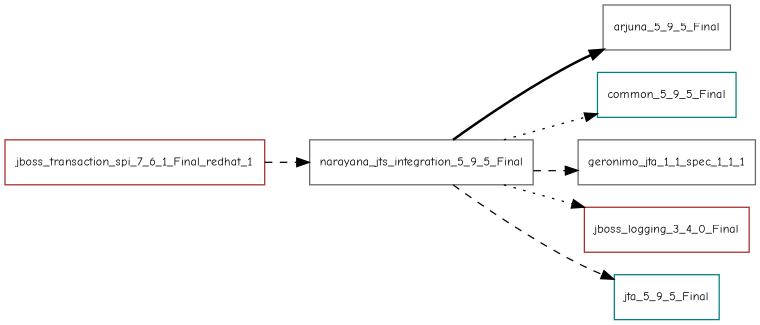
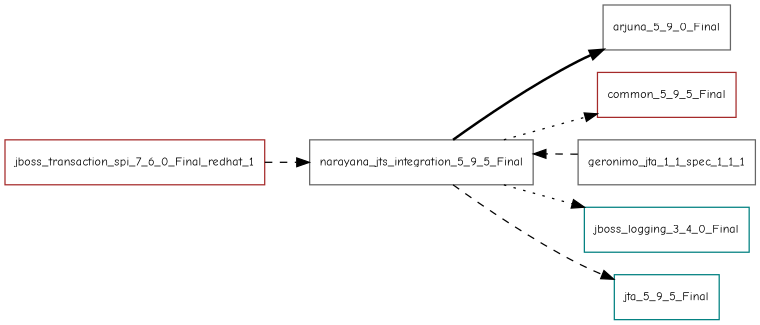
node "arjuna_5_9_5_Final": label "arjuna_5_9_5_Final" -> "arjuna_5_9_0_Final"
node "common_5_9_5_Final": color teal -> brown
node "jboss_transaction_spi_7_6_1_Final_redhat_1": label "jboss_transaction_spi_7_6_1_Final_redhat_1" -> "jboss_transaction_spi_7_6_0_Final_redhat_1"
edge "narayana_jts_integration_5_9_5_Final" -> "geronimo_jta_1_1_spec_1_1_1": reversed
node "jboss_logging_3_4_0_Final": color brown -> teal
